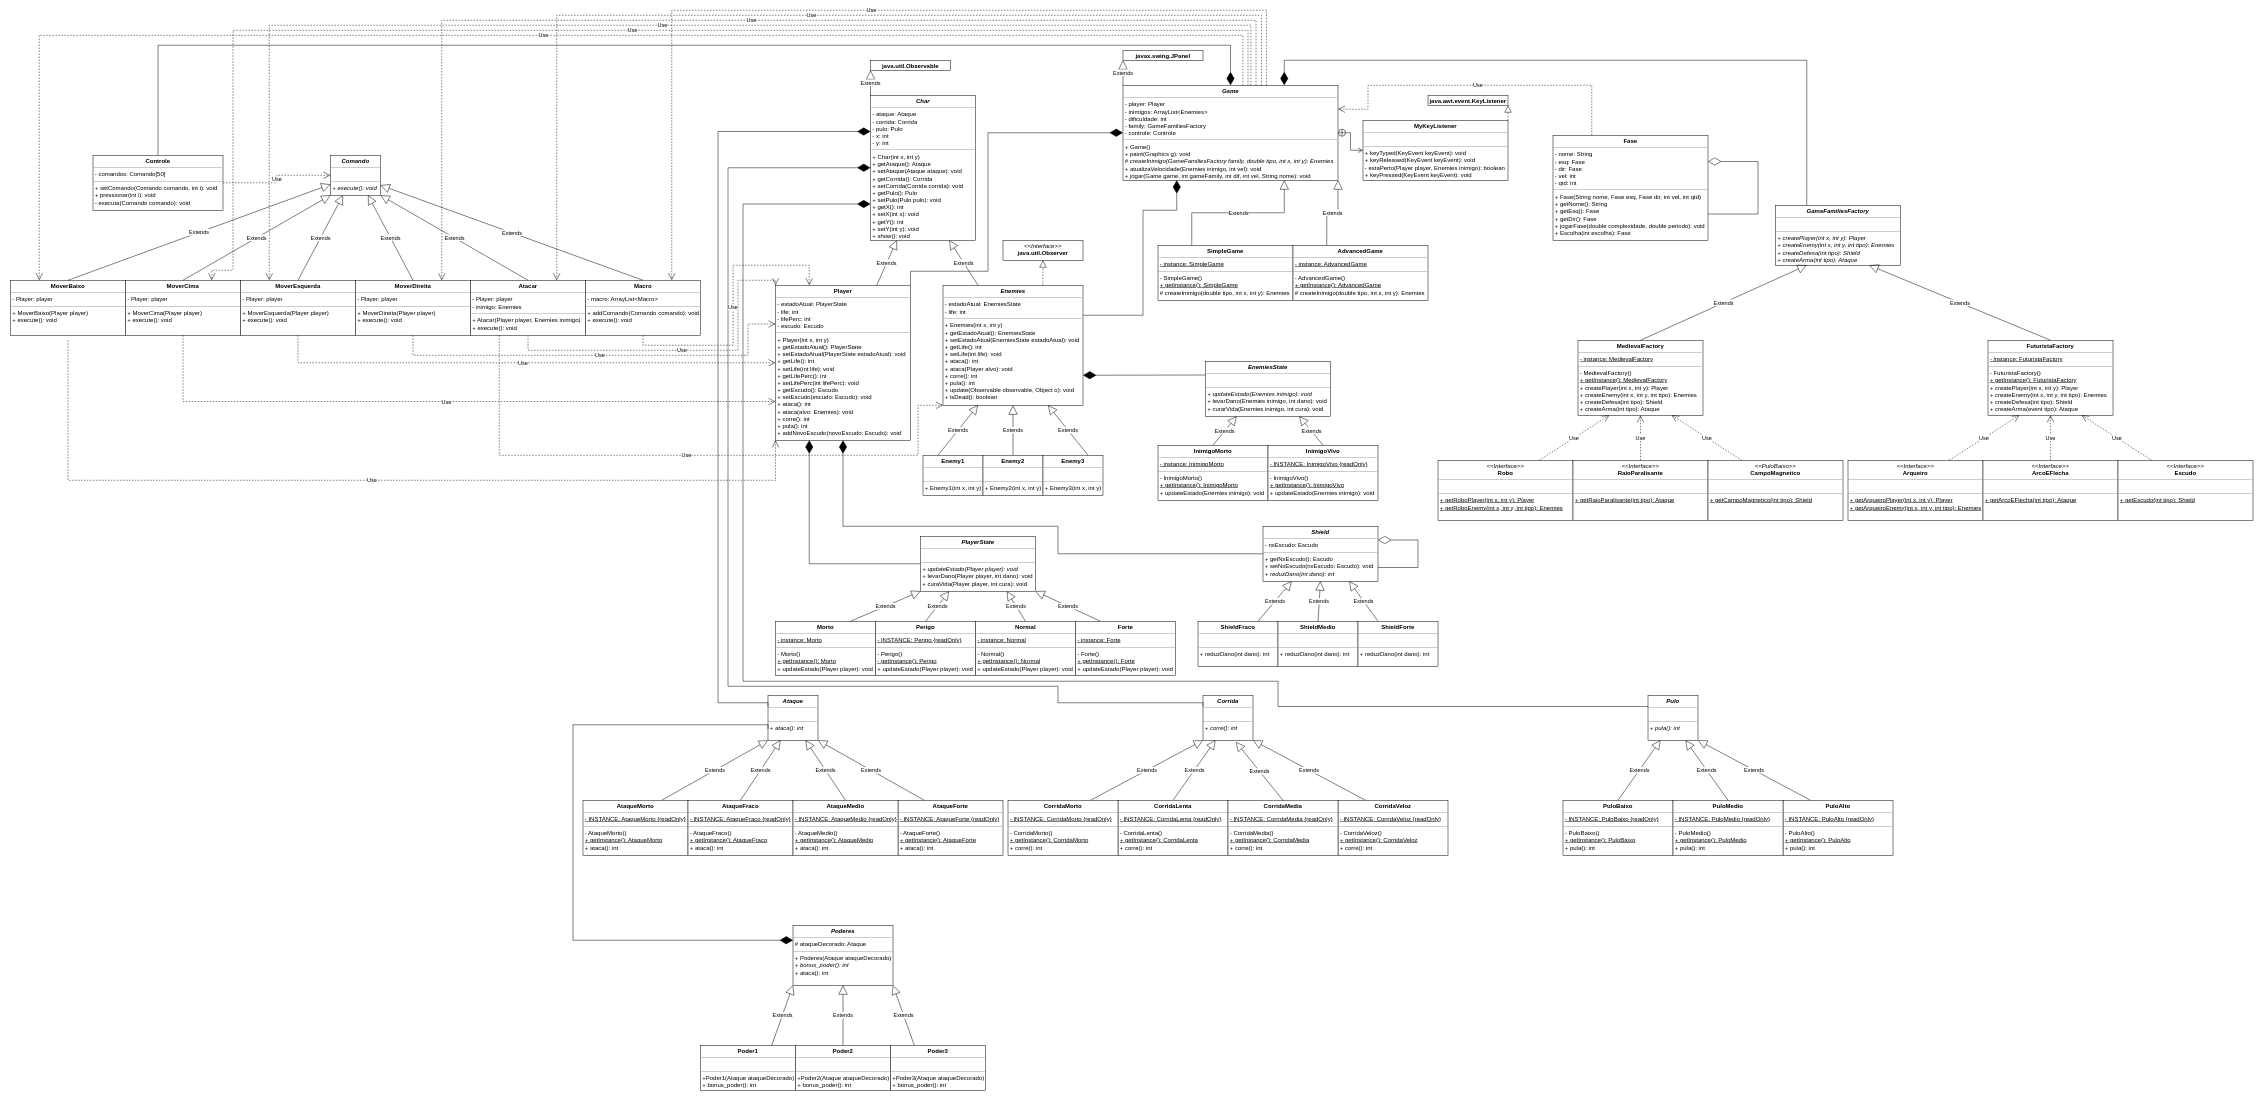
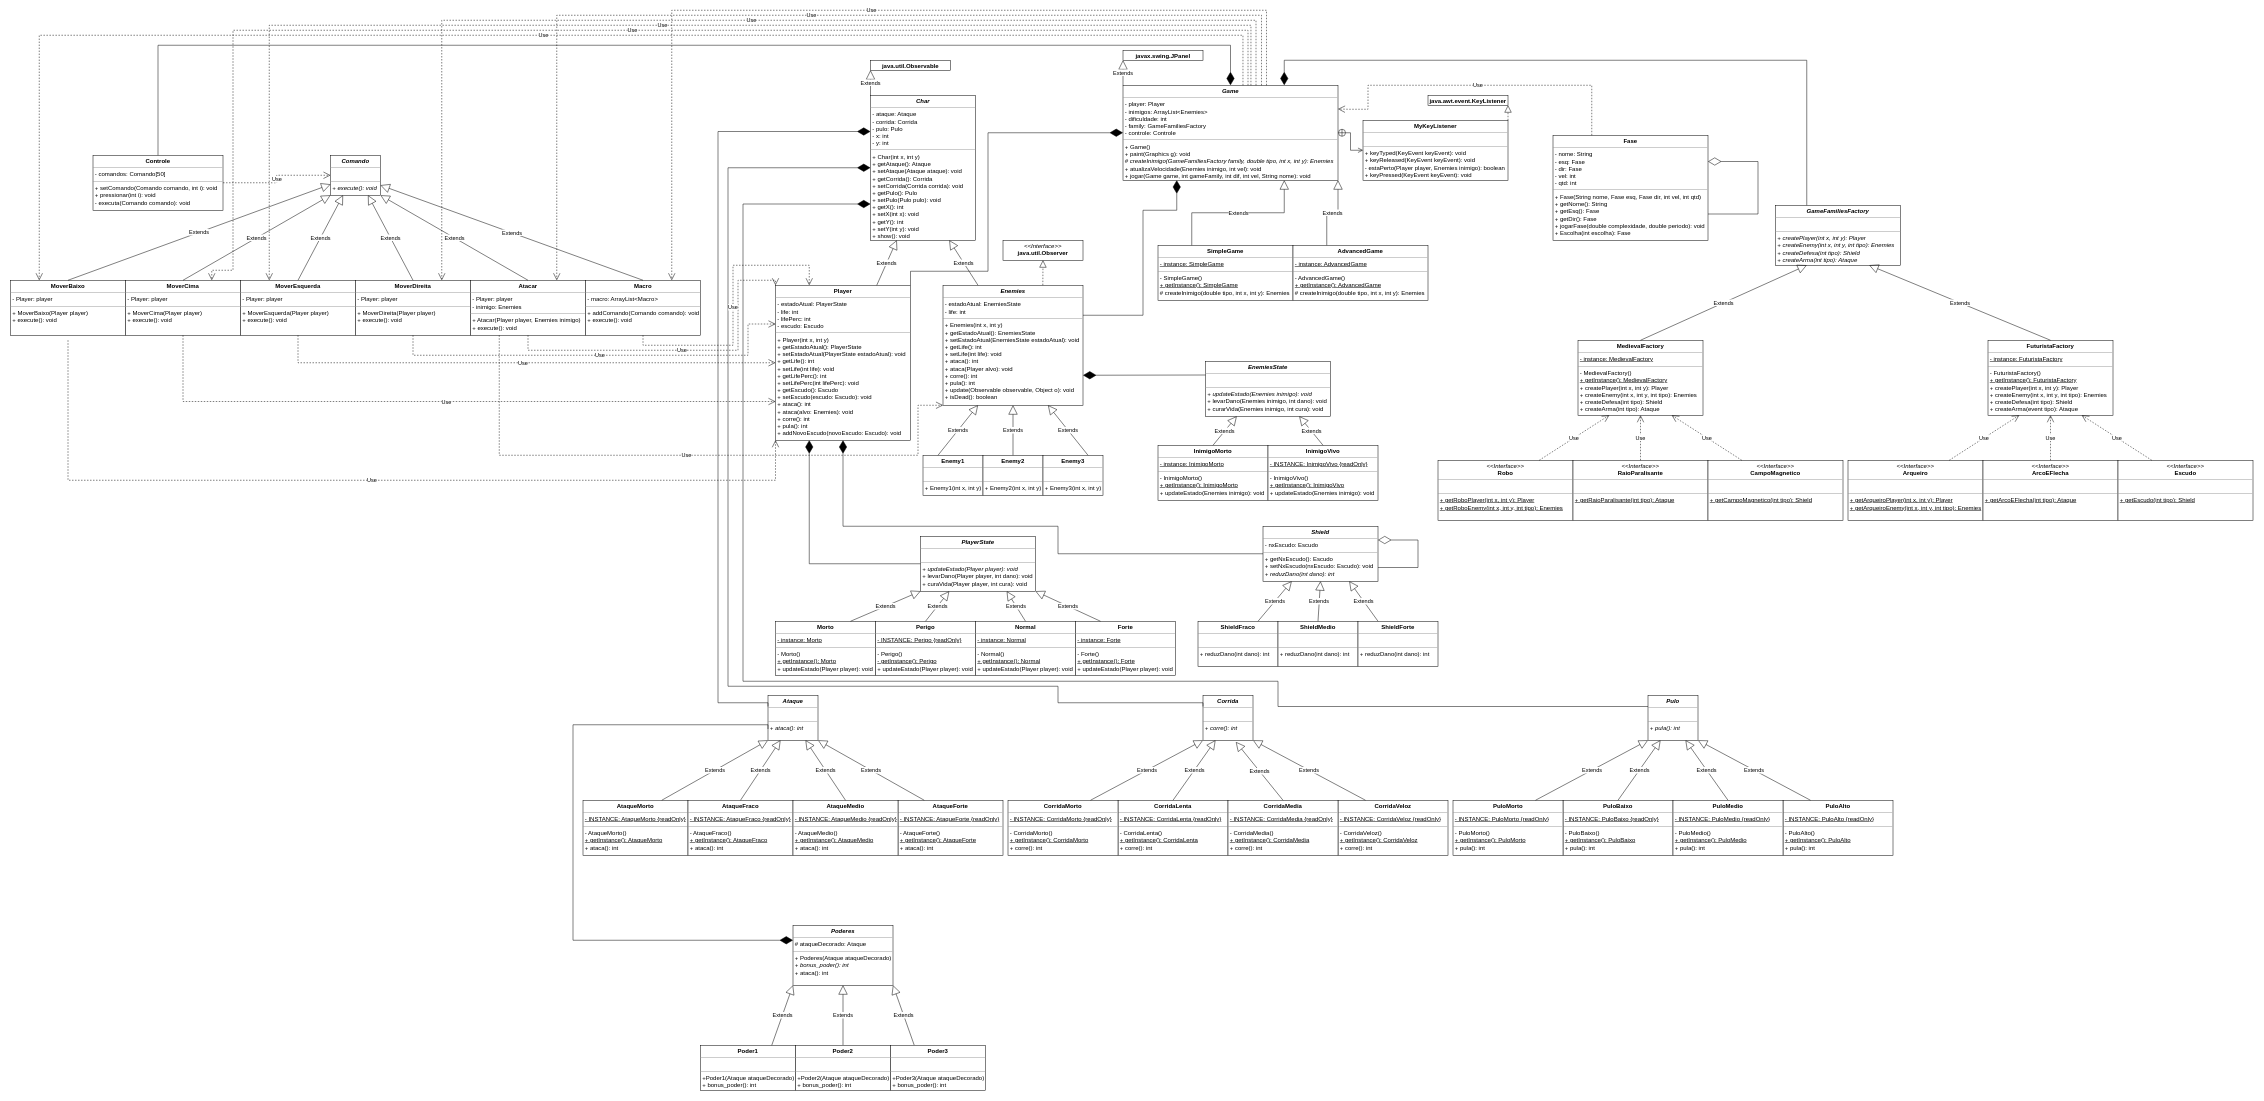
node "<<PuloBaixo>> CampoMagnetico + getCampoMagnetico(int tipo): Shield": label "<<PuloBaixo>> CampoMagnetico + getCampoMagnetico(int tipo): Shield" -> "<<Interface>> CampoMagnetico + getCampoMagnetico(int tipo): Shield"
edge "PuloMorto - INSTANCE: PuloMorto {readOnly} - PuloMorto() + getInstance(): PuloMorto + pula(): int" -> "Pulo + pula(): int": added, label "Extends"
node "PuloMorto - INSTANCE: PuloMorto {readOnly} - PuloMorto() + getInstance(): PuloMorto + pula(): int": added
